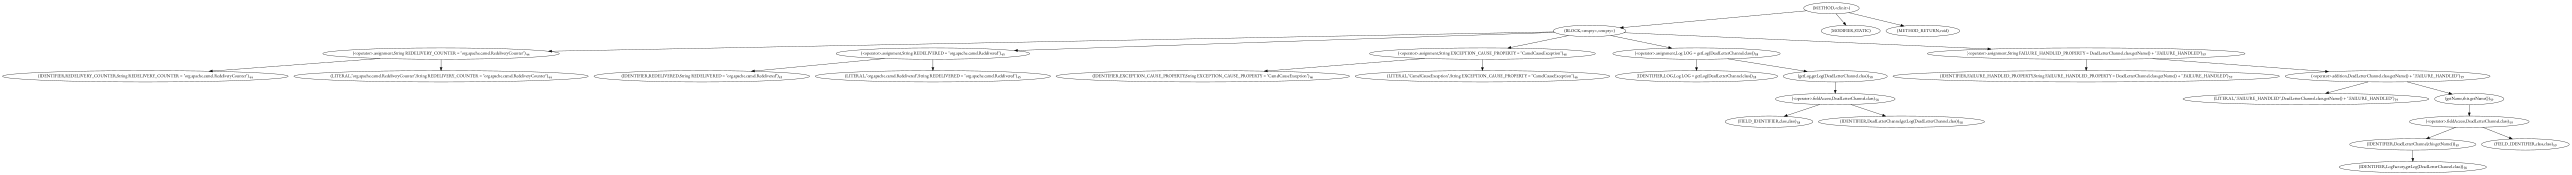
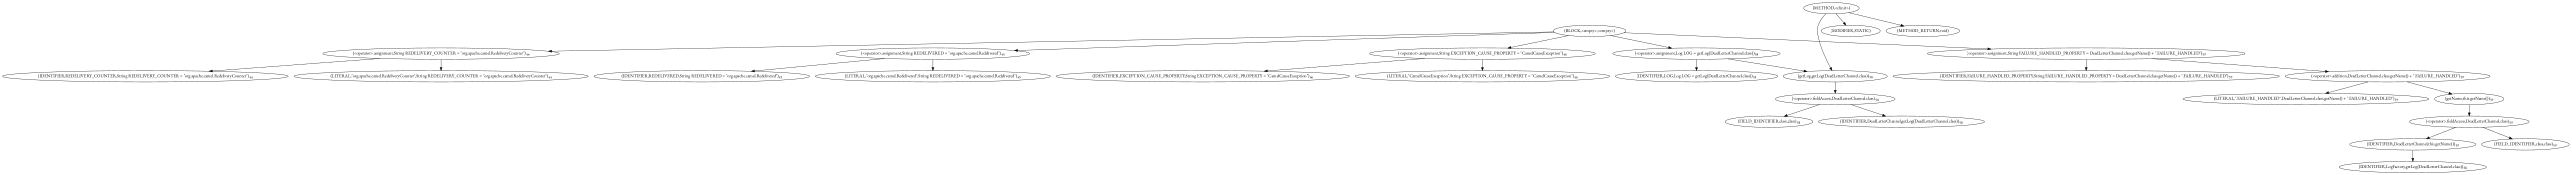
edge "(METHOD,<clinit>)" -> "(BLOCK,<empty>,<empty>)": now "(METHOD,<clinit>)" -> "(getLog,getLog(DeadLetterChannel.class))"
